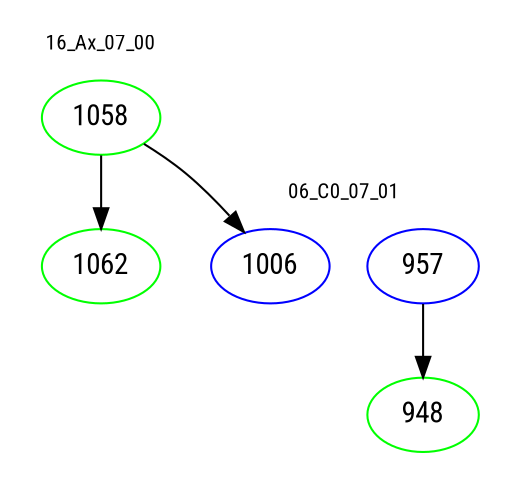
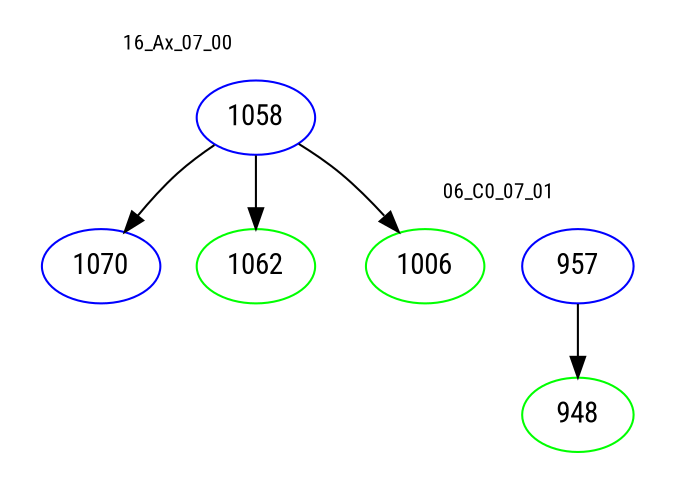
node "1058": color green -> blue
node "1070": added
node "1006": color blue -> green
